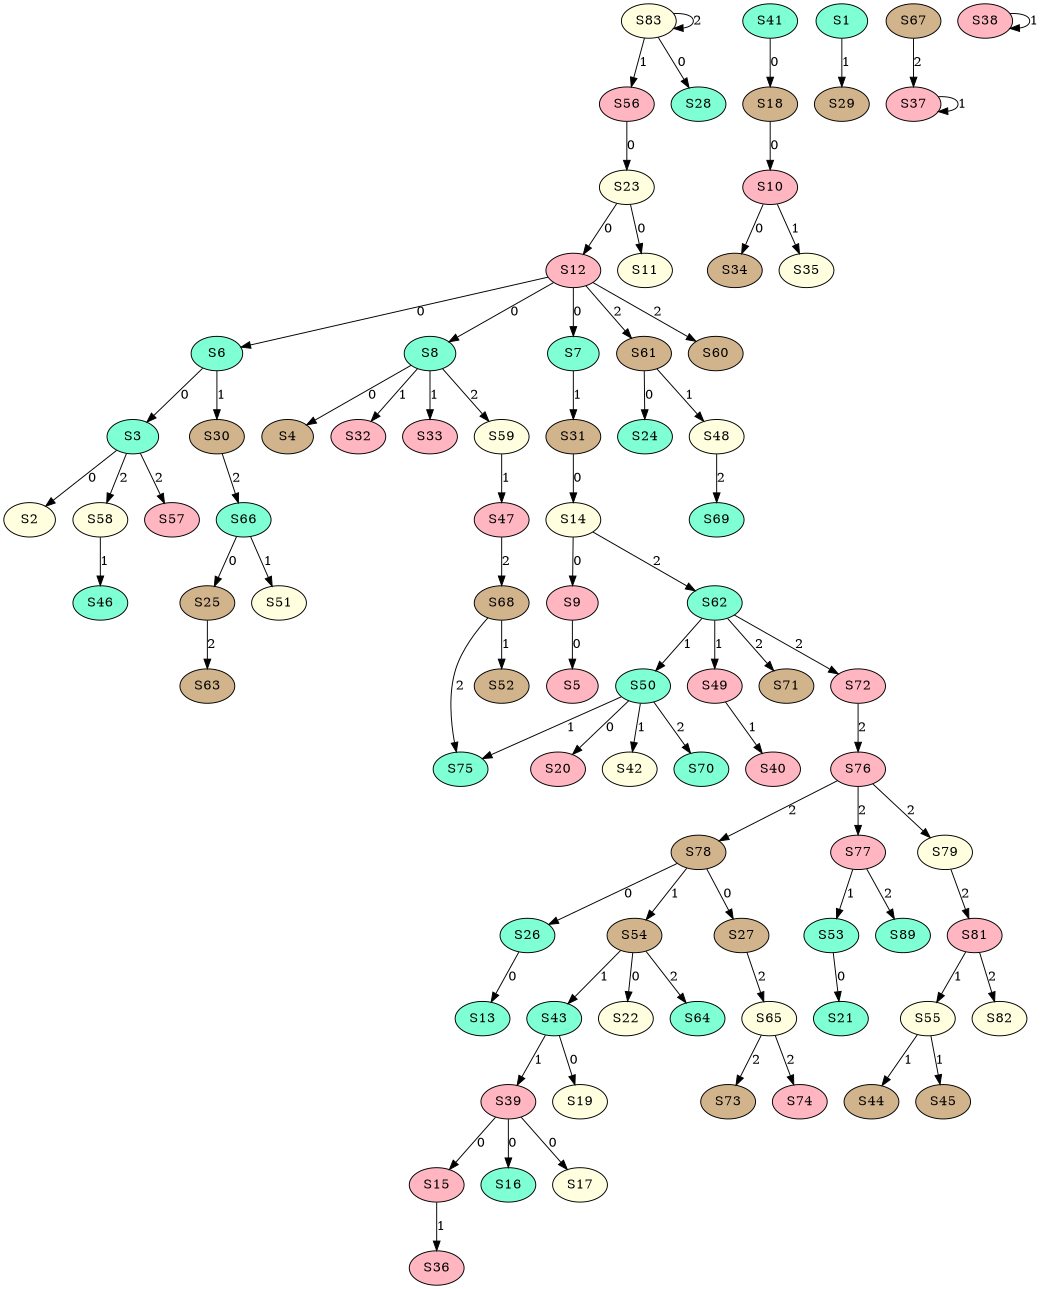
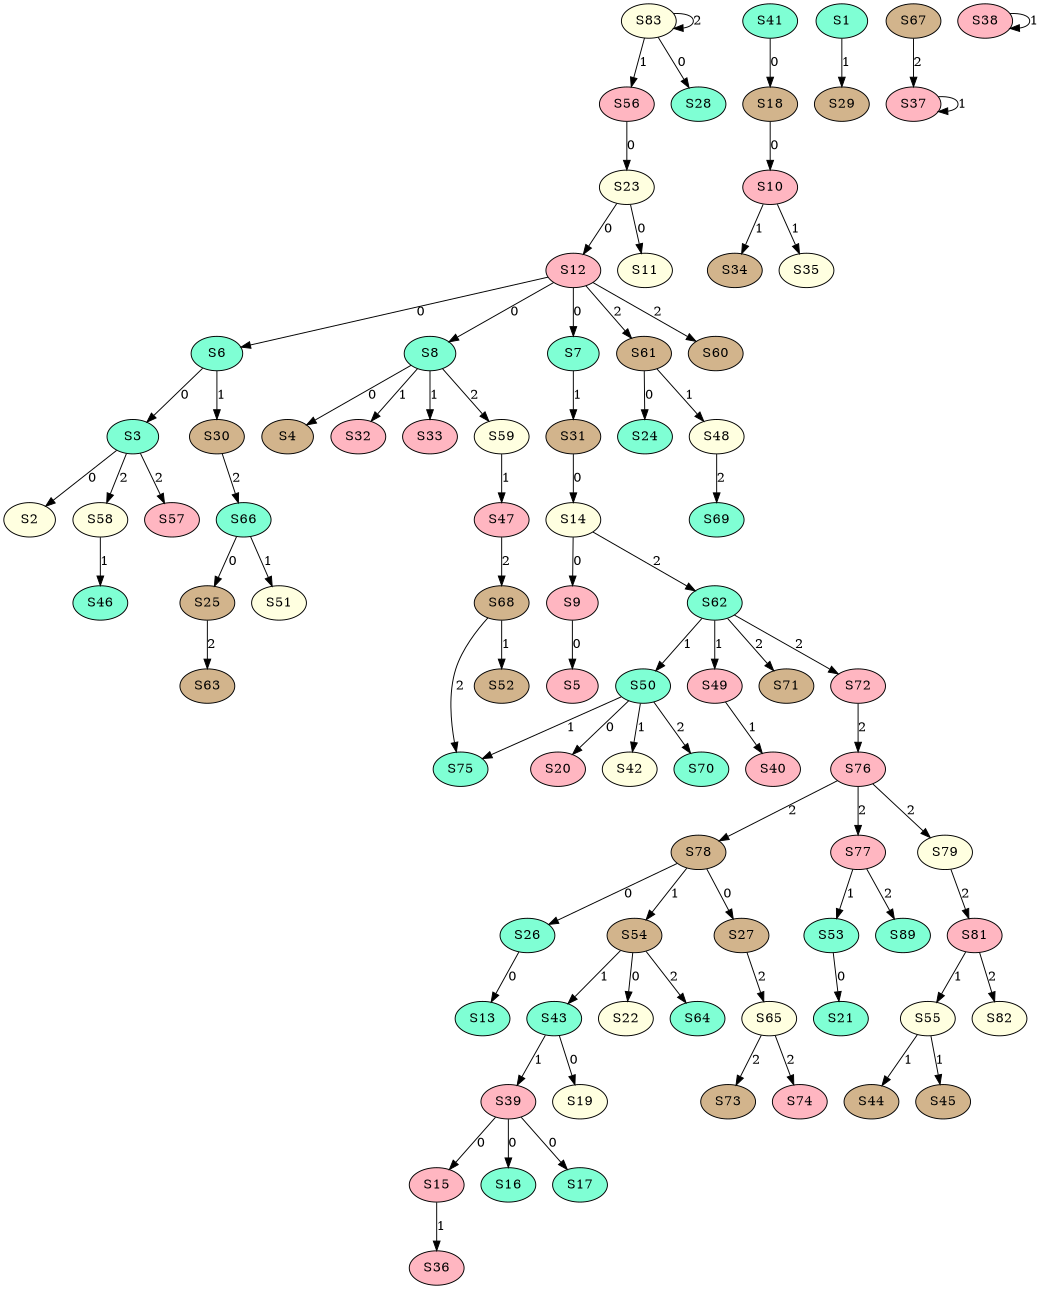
edge "S10" -> "S34": label "0" -> "1"
node "S17": fillcolor lightyellow -> aquamarine
